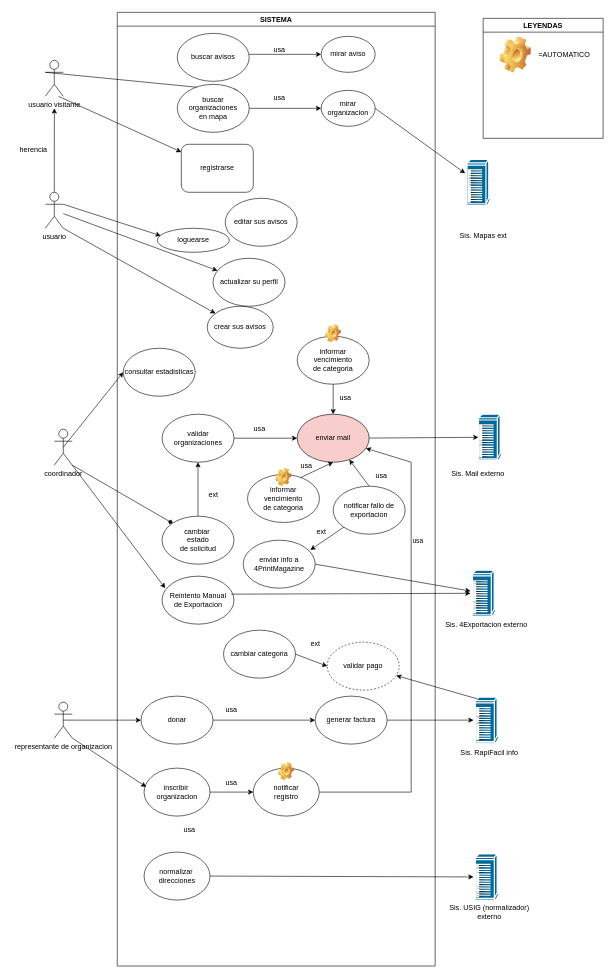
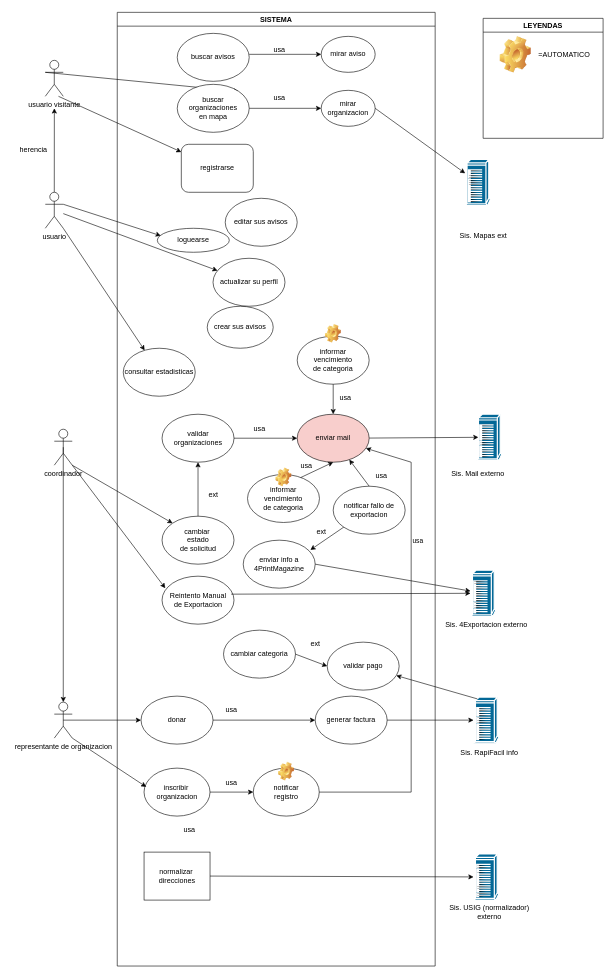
edge "usuario" -> "crear sus avisos": now "usuario" -> "consultar estadisticas"
edge "coordinador" -> "consultar estadisticas": now "coordinador" -> "representante de organizacion"
edge "coordinador" -> "cambiar estado de solicitud": arrowhead diamond -> classic
node "validar pago": style dashed -> solid
node "normalizar direcciones": shape ellipse -> rectangle
